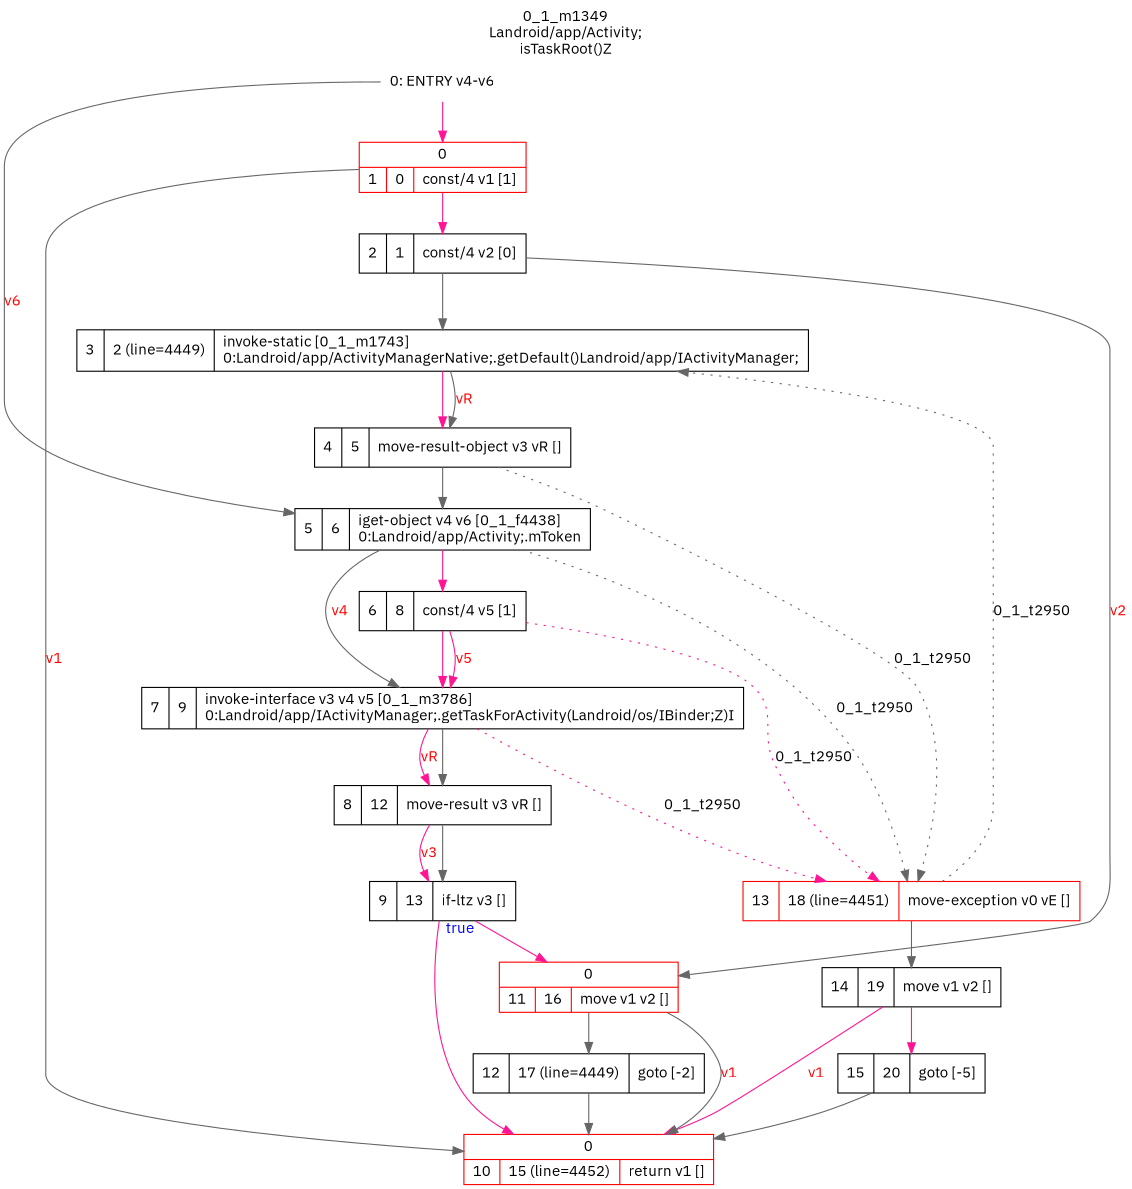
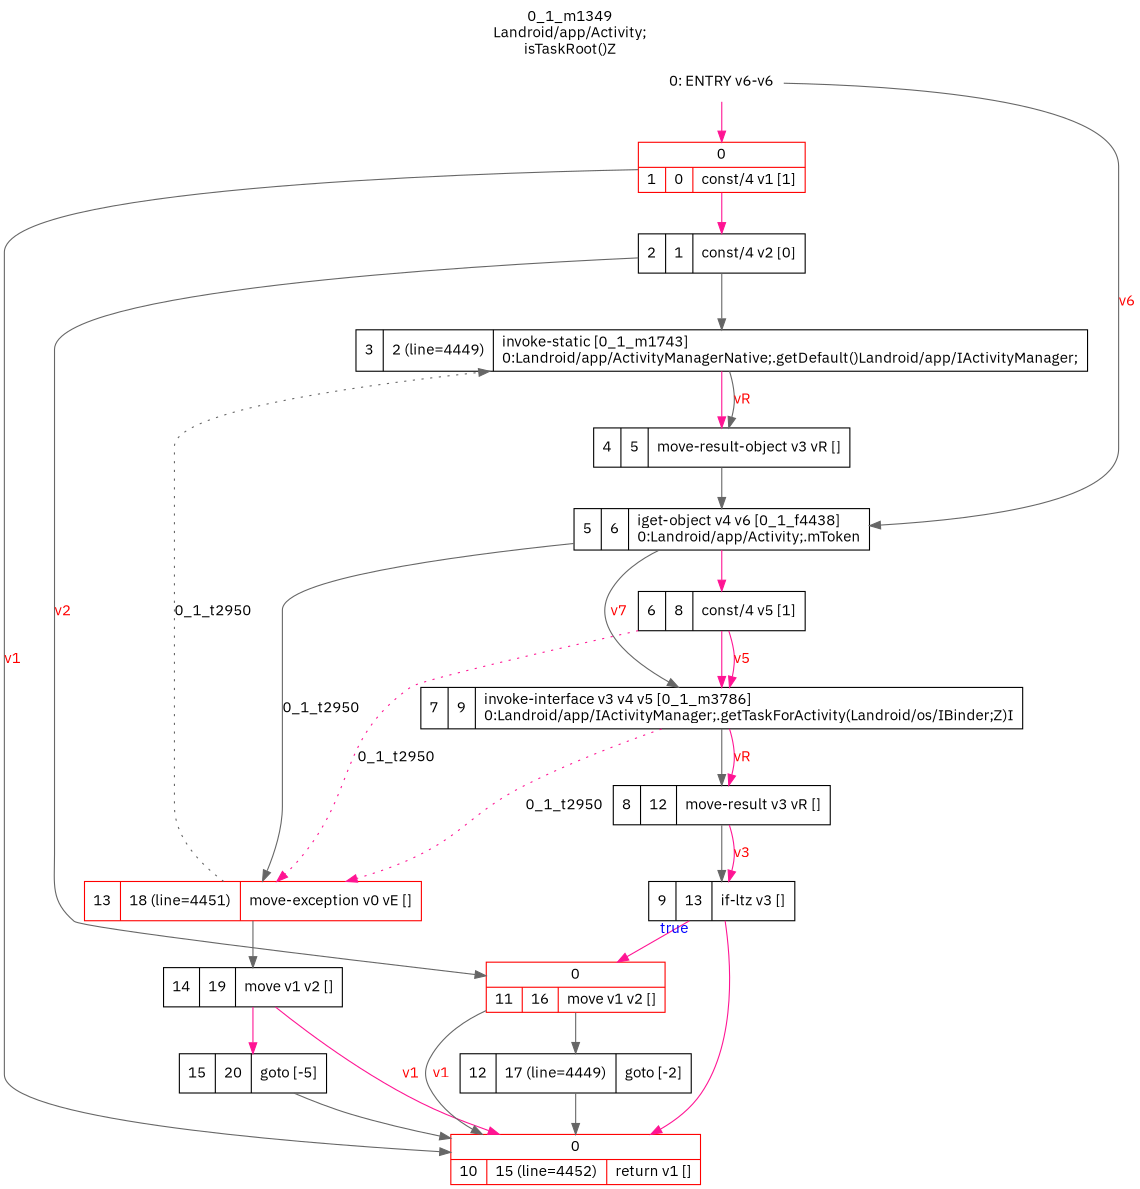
node "0: ENTRY v4-v6": label "0: ENTRY v4-v6" -> "0: ENTRY v6-v6"
edge "4" -> "13": removed, label "0_1_t2950"
edge "5" -> "7": label "v4" -> "v7"
edge "5" -> "13": style dotted -> solid
